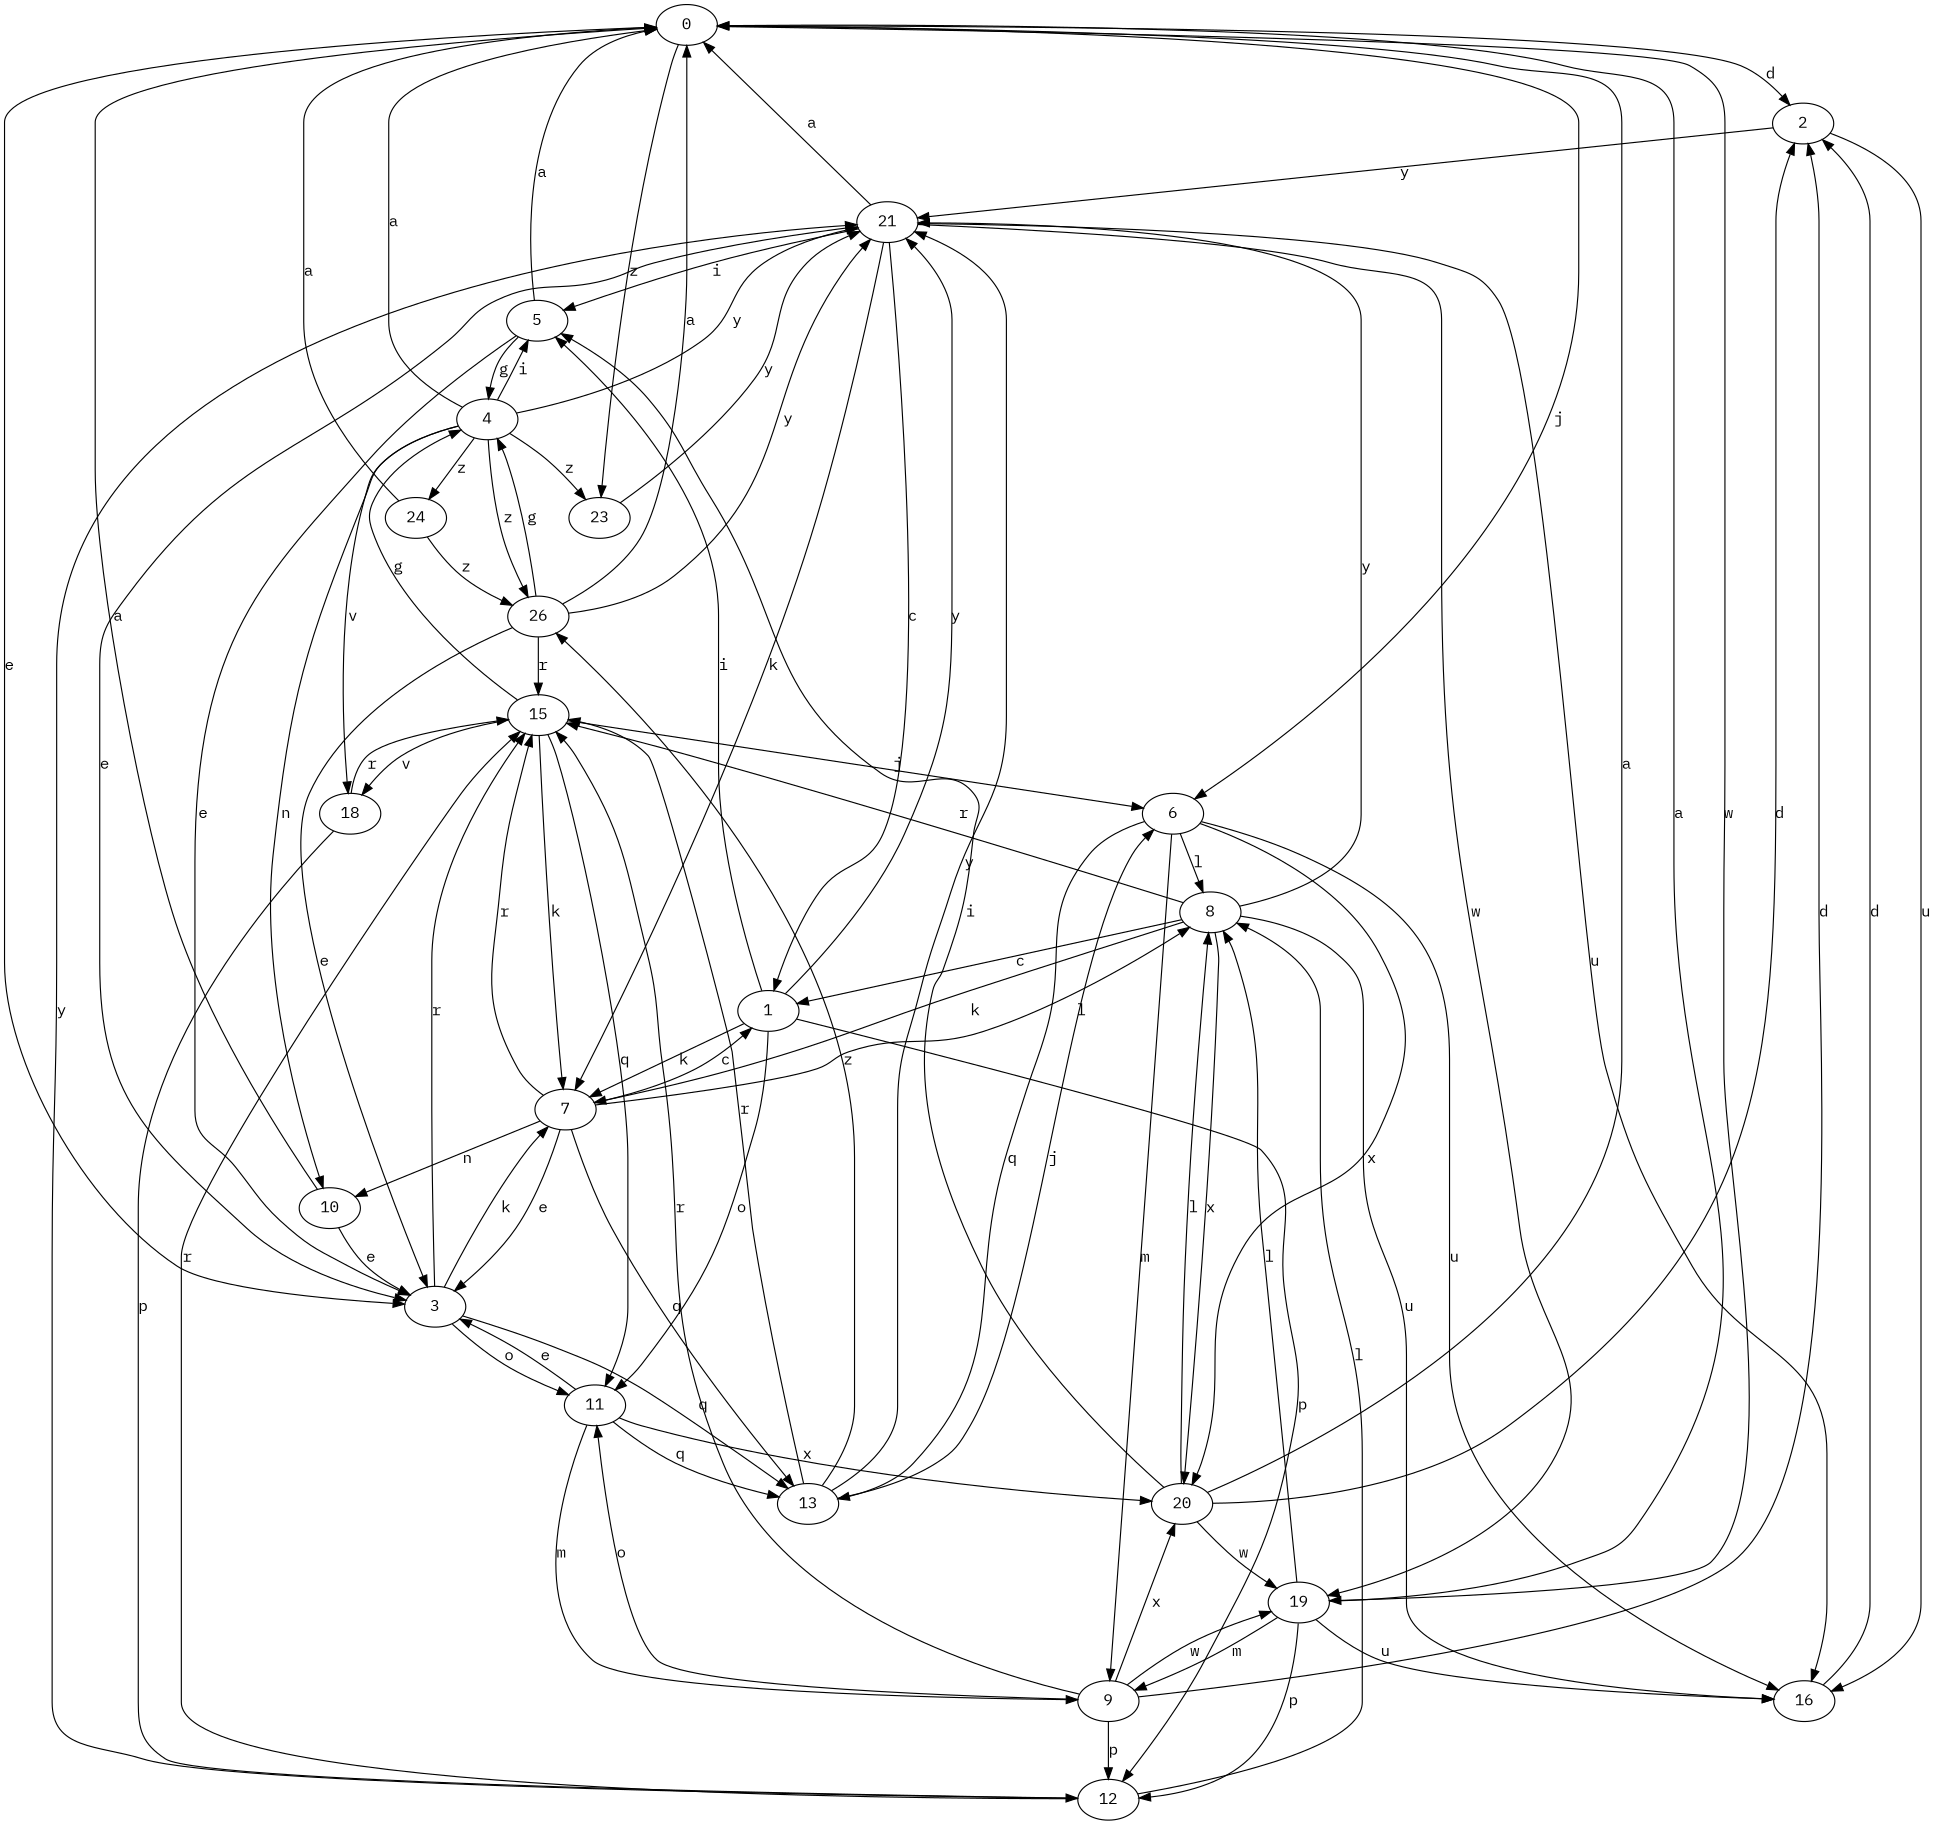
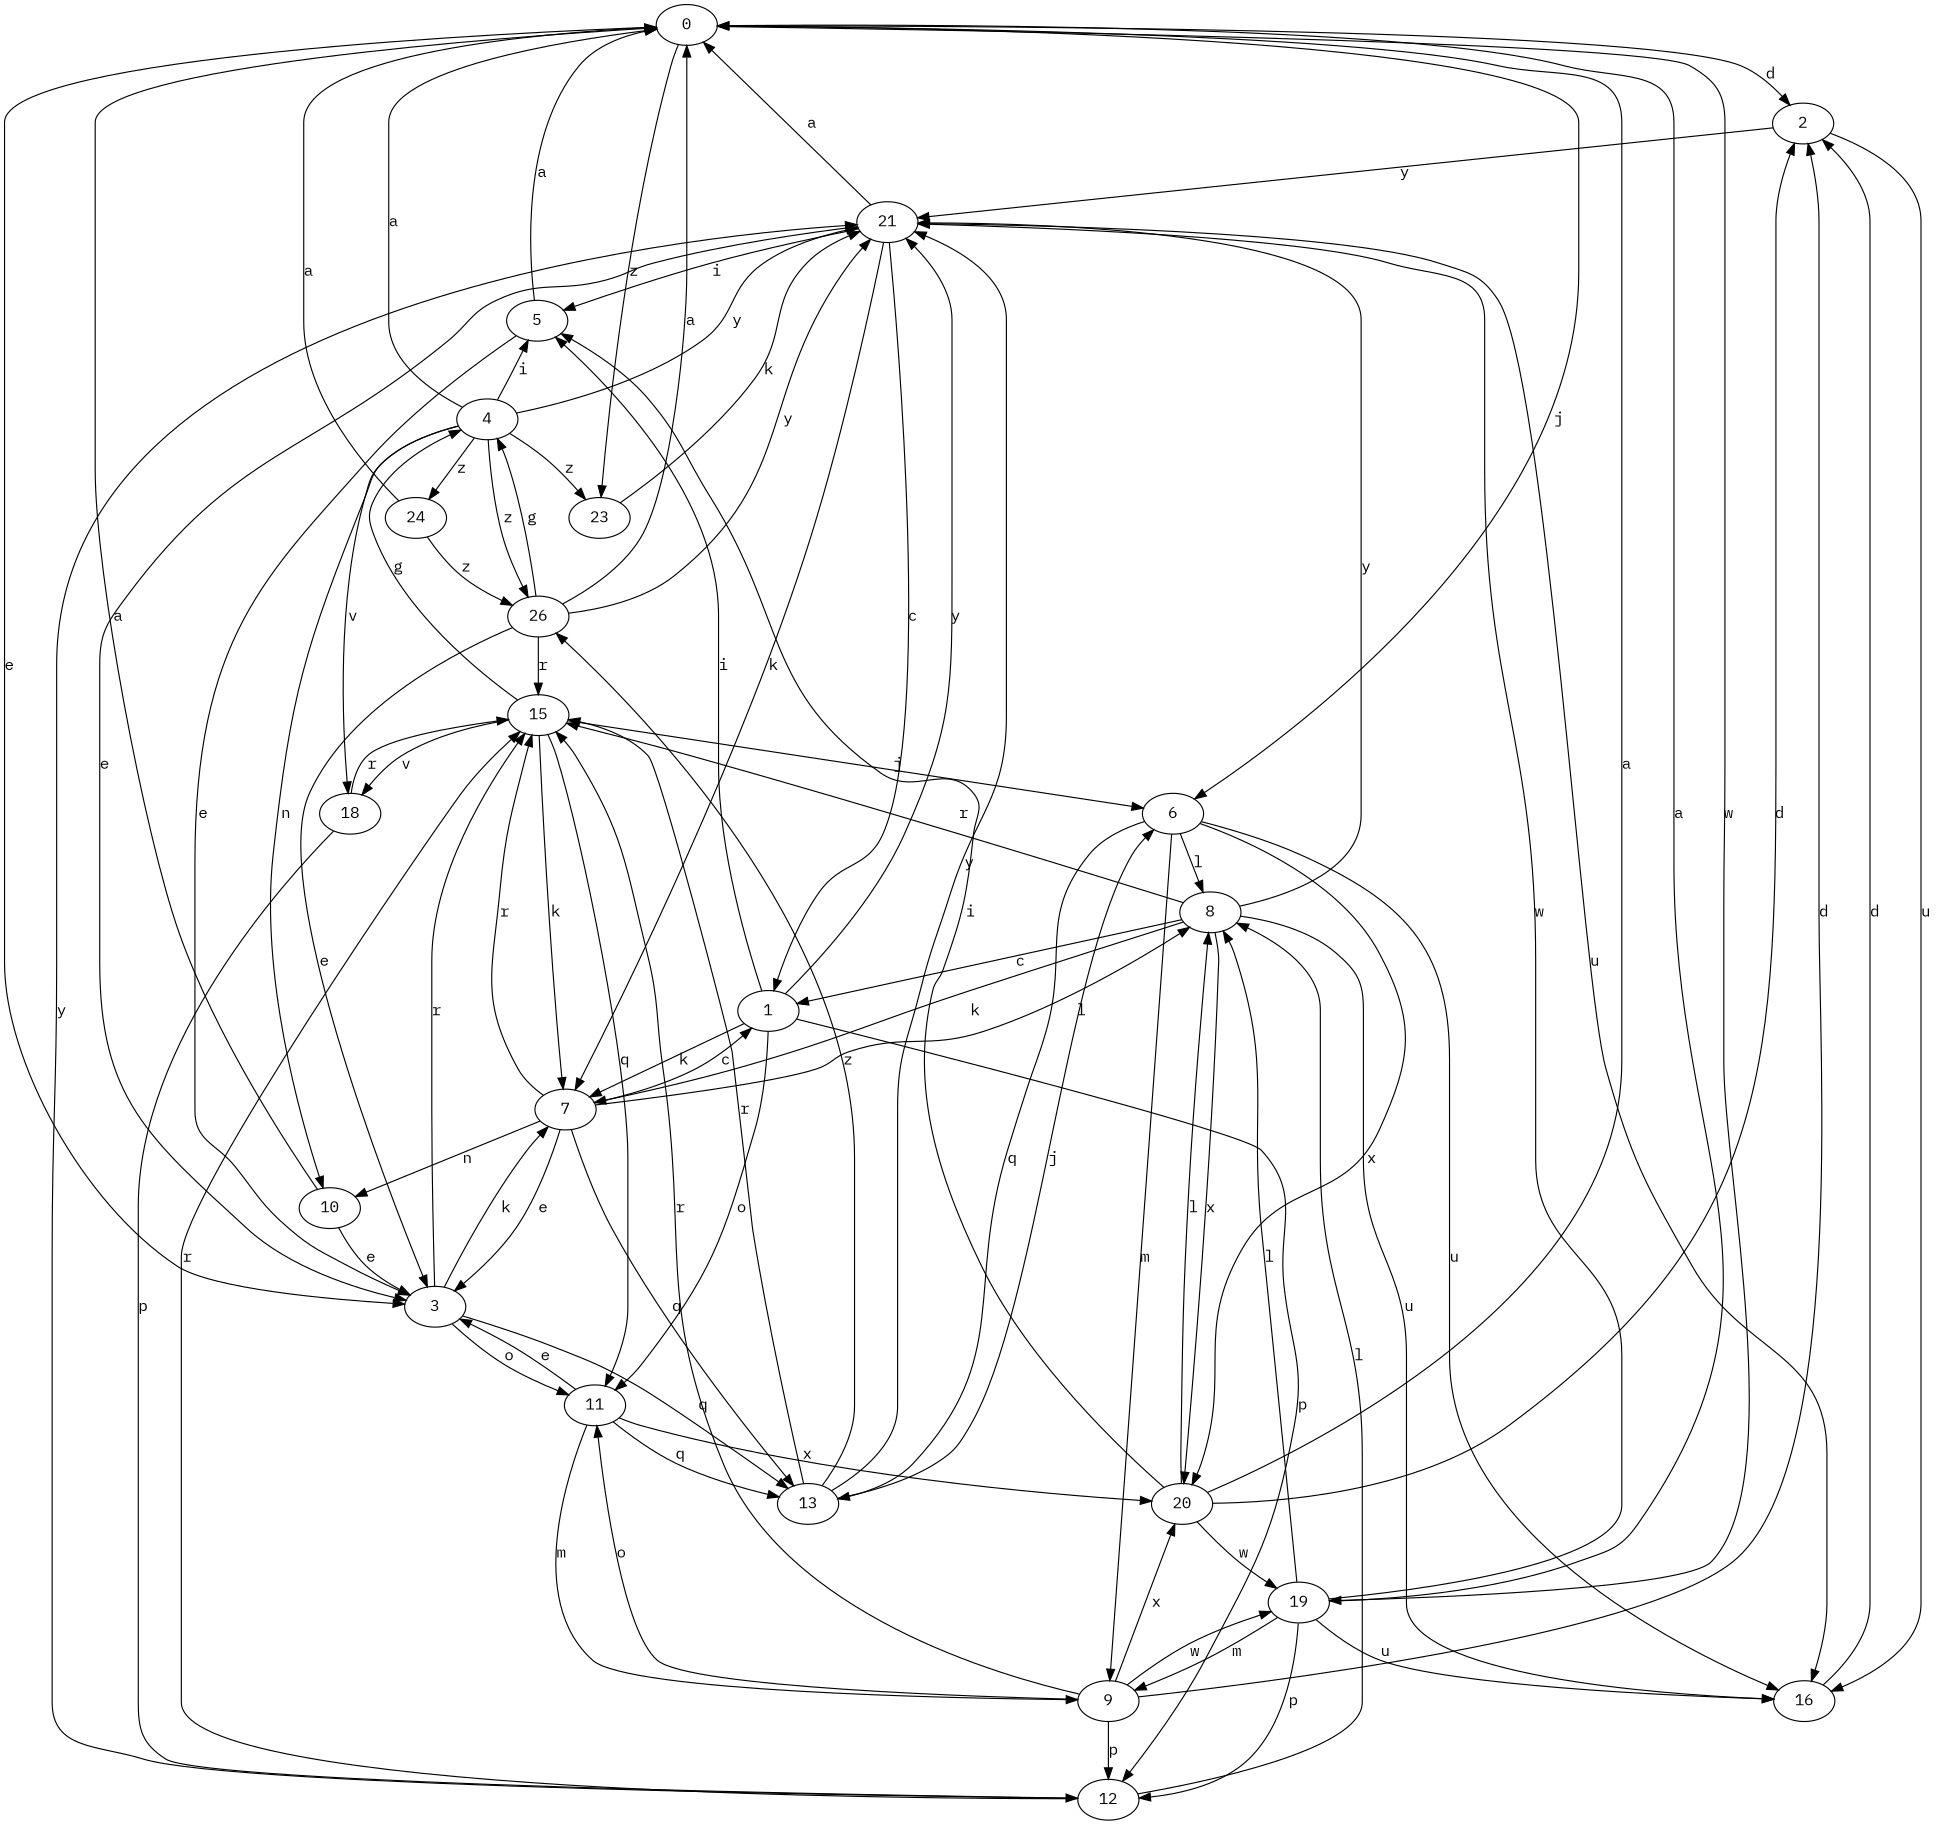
edge "5" -> "4": removed, label "g"
edge "23" -> "21": label "y" -> "k"
edge "21" -> "19": reversed
